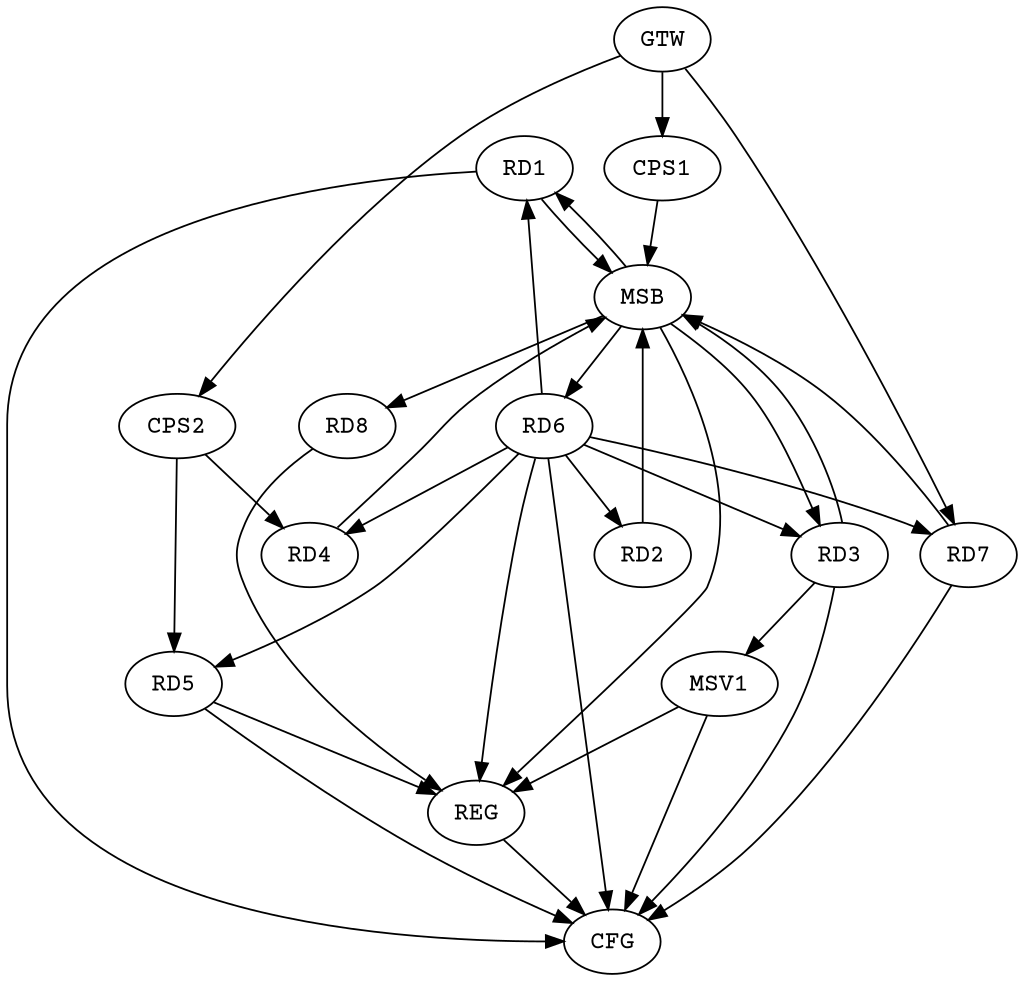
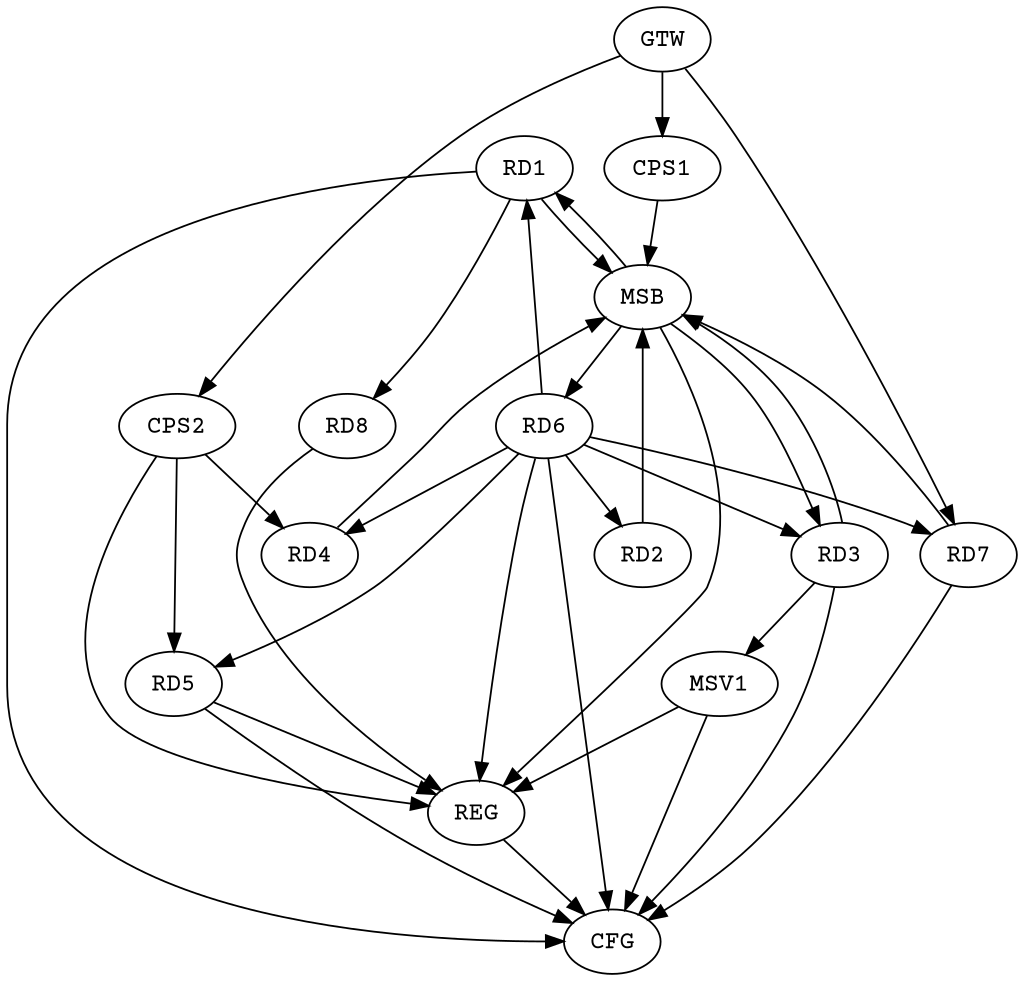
edge "MSB" -> "RD8": now "RD1" -> "RD8"
edge "CPS2" -> "REG": added
